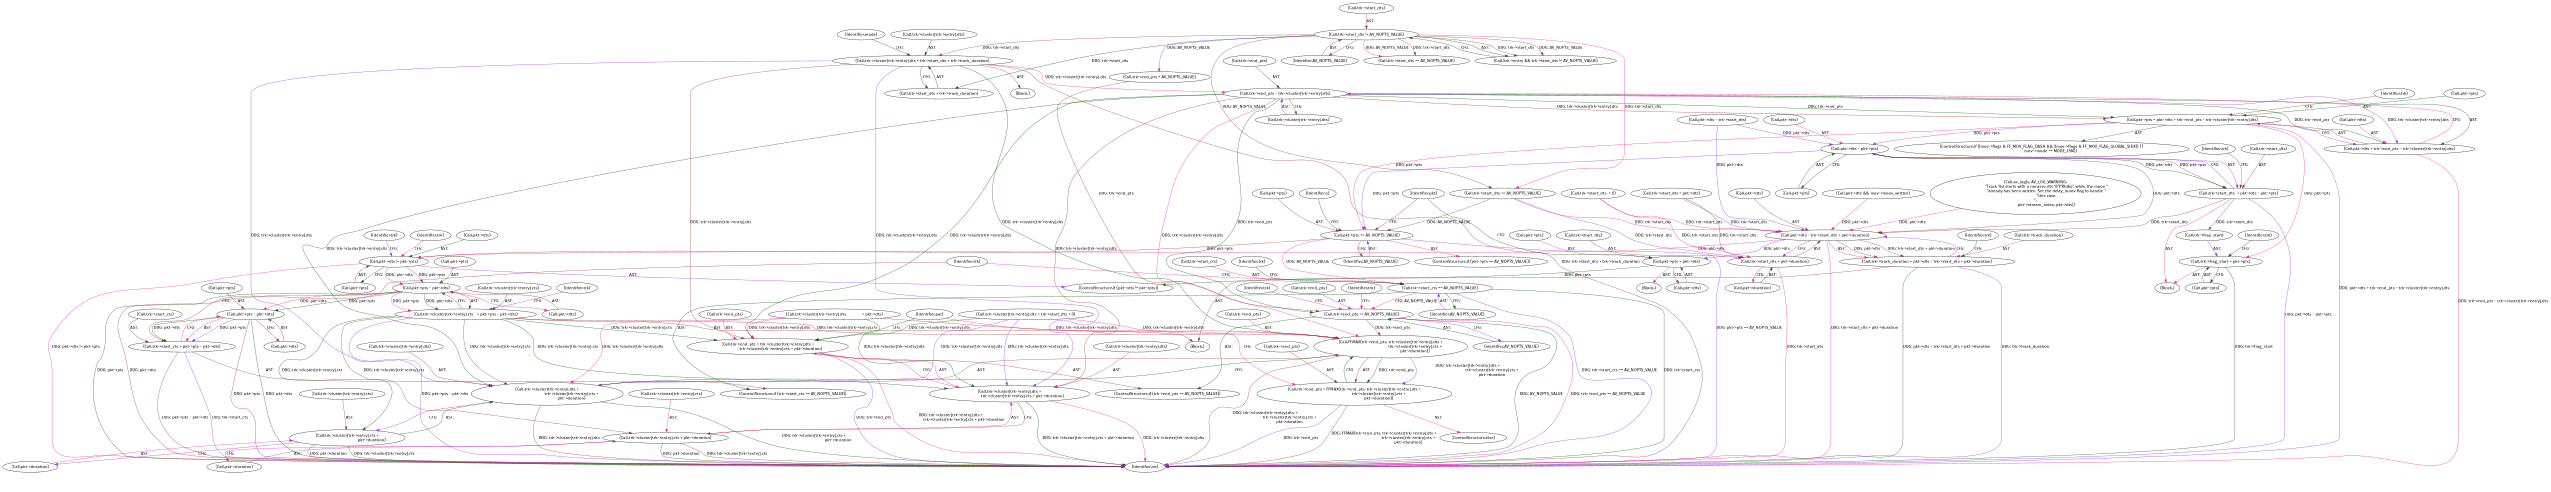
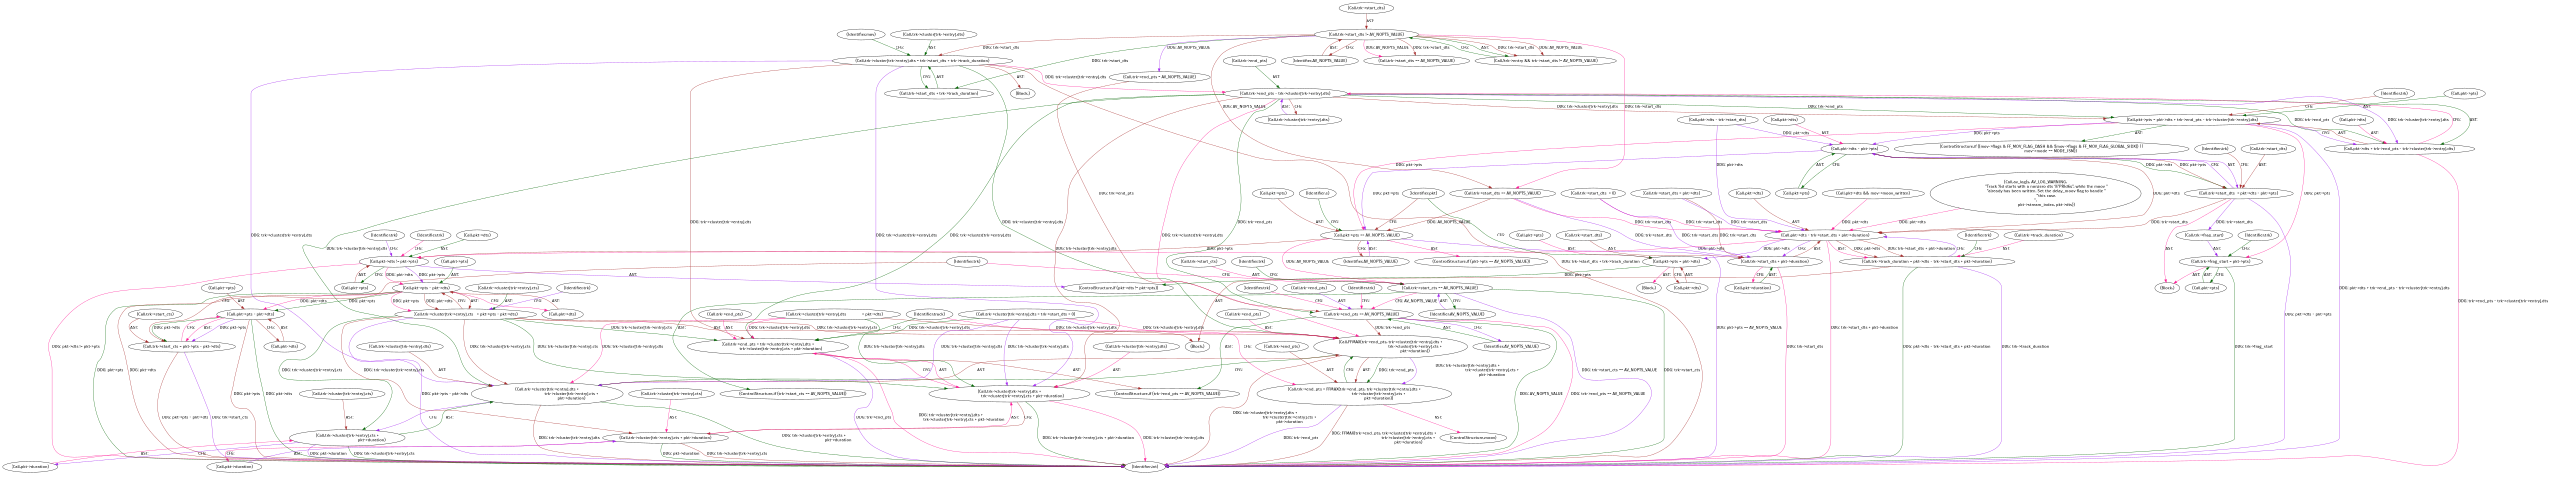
node "(Identifier,mode)": label "(Identifier,mode)" -> "(Identifier,mov)"
edge "(Call,trk->start_dts  = 0)" -> "(Call,trk->start_dts + pkt->duration)": color deeppink -> purple
node "(Identifier,par)": label "(Identifier,par)" -> "(Identifier,track)"
edge "(Call,trk->start_cts = pkt->pts - pkt->dts)" -> "(ControlStructure,if (trk->start_cts == AV_NOPTS_VALUE))": removed, label "AST:"
node "(ControlStructure,else)": label "(ControlStructure,else)" -> "(ControlStructure,moov)"
